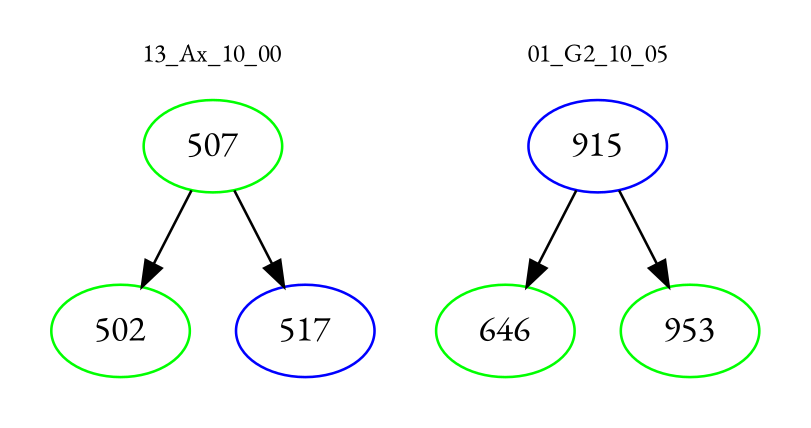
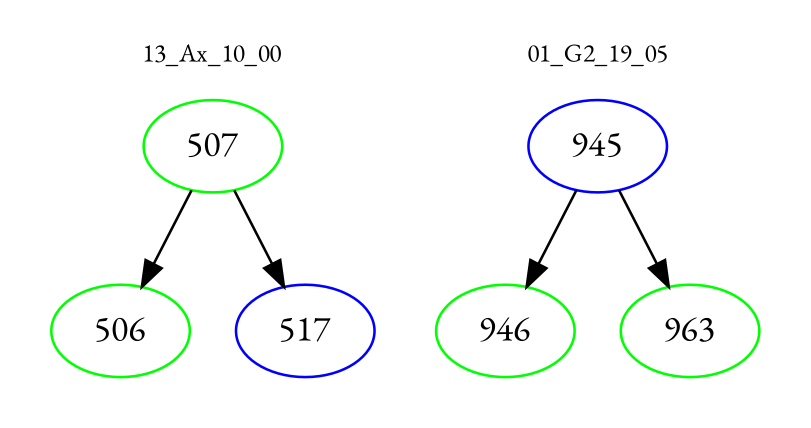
cluster "01_G2_10_05": label "01_G2_10_05" -> "01_G2_19_05"
node "915": label "915" -> "945"
node "502": label "502" -> "506"
node "646": label "646" -> "946"
node "953": label "953" -> "963"
